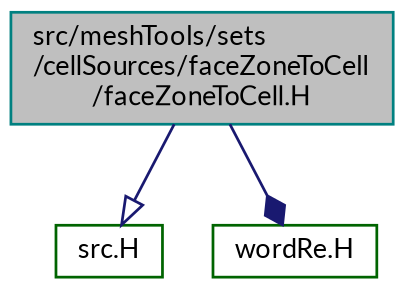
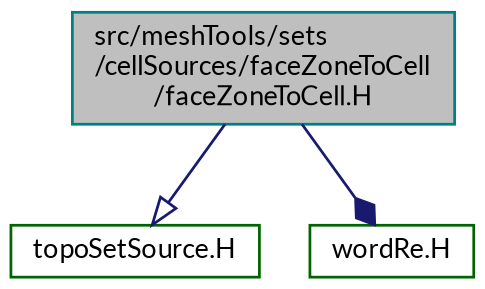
node "src.H": label "src.H" -> "topoSetSource.H"
